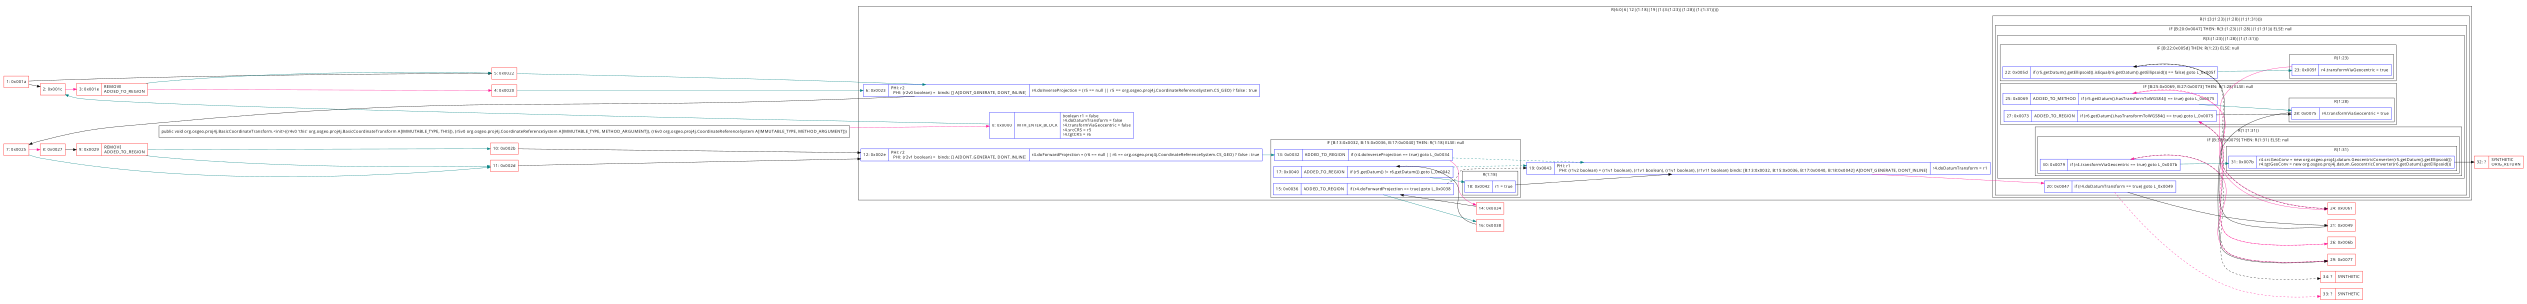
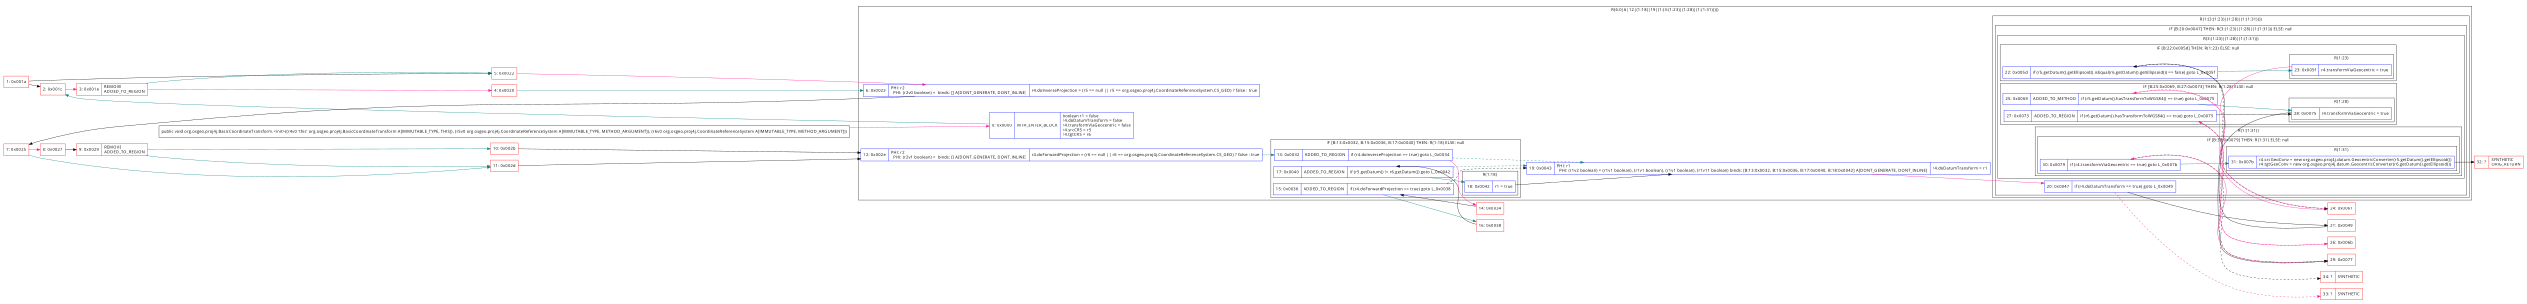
edge "5: 0x0022" -> "6: 0x0023": color teal -> deeppink
